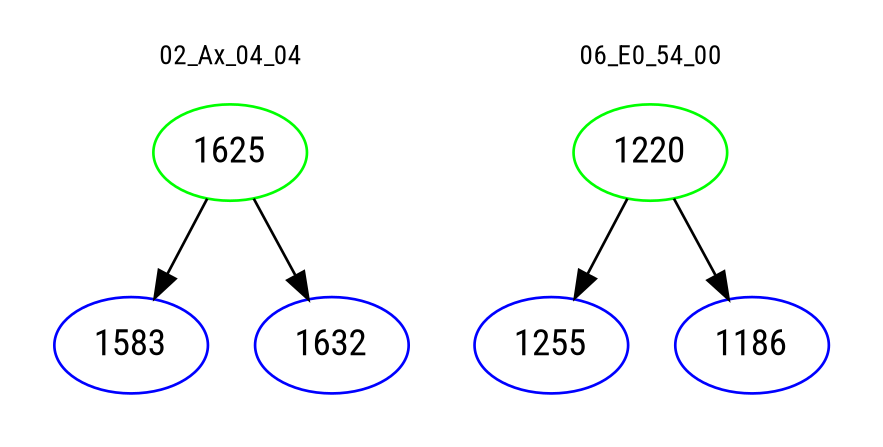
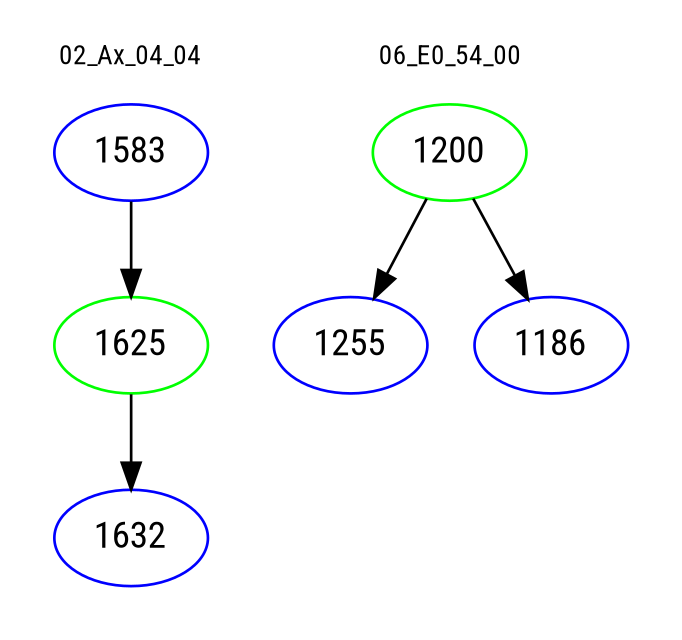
node "1220": label "1220" -> "1200"
edge "1625" -> "1583": reversed
